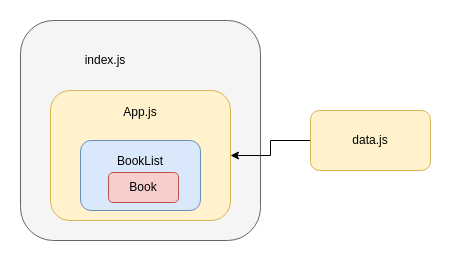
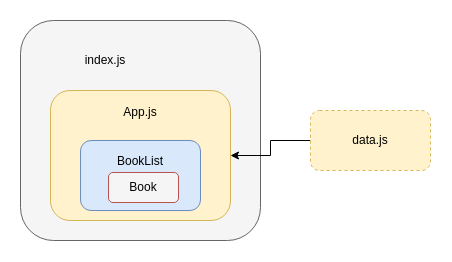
node "data.js": style solid -> dashed
node "Book": fillcolor #f8cecc -> #f5f5f5
